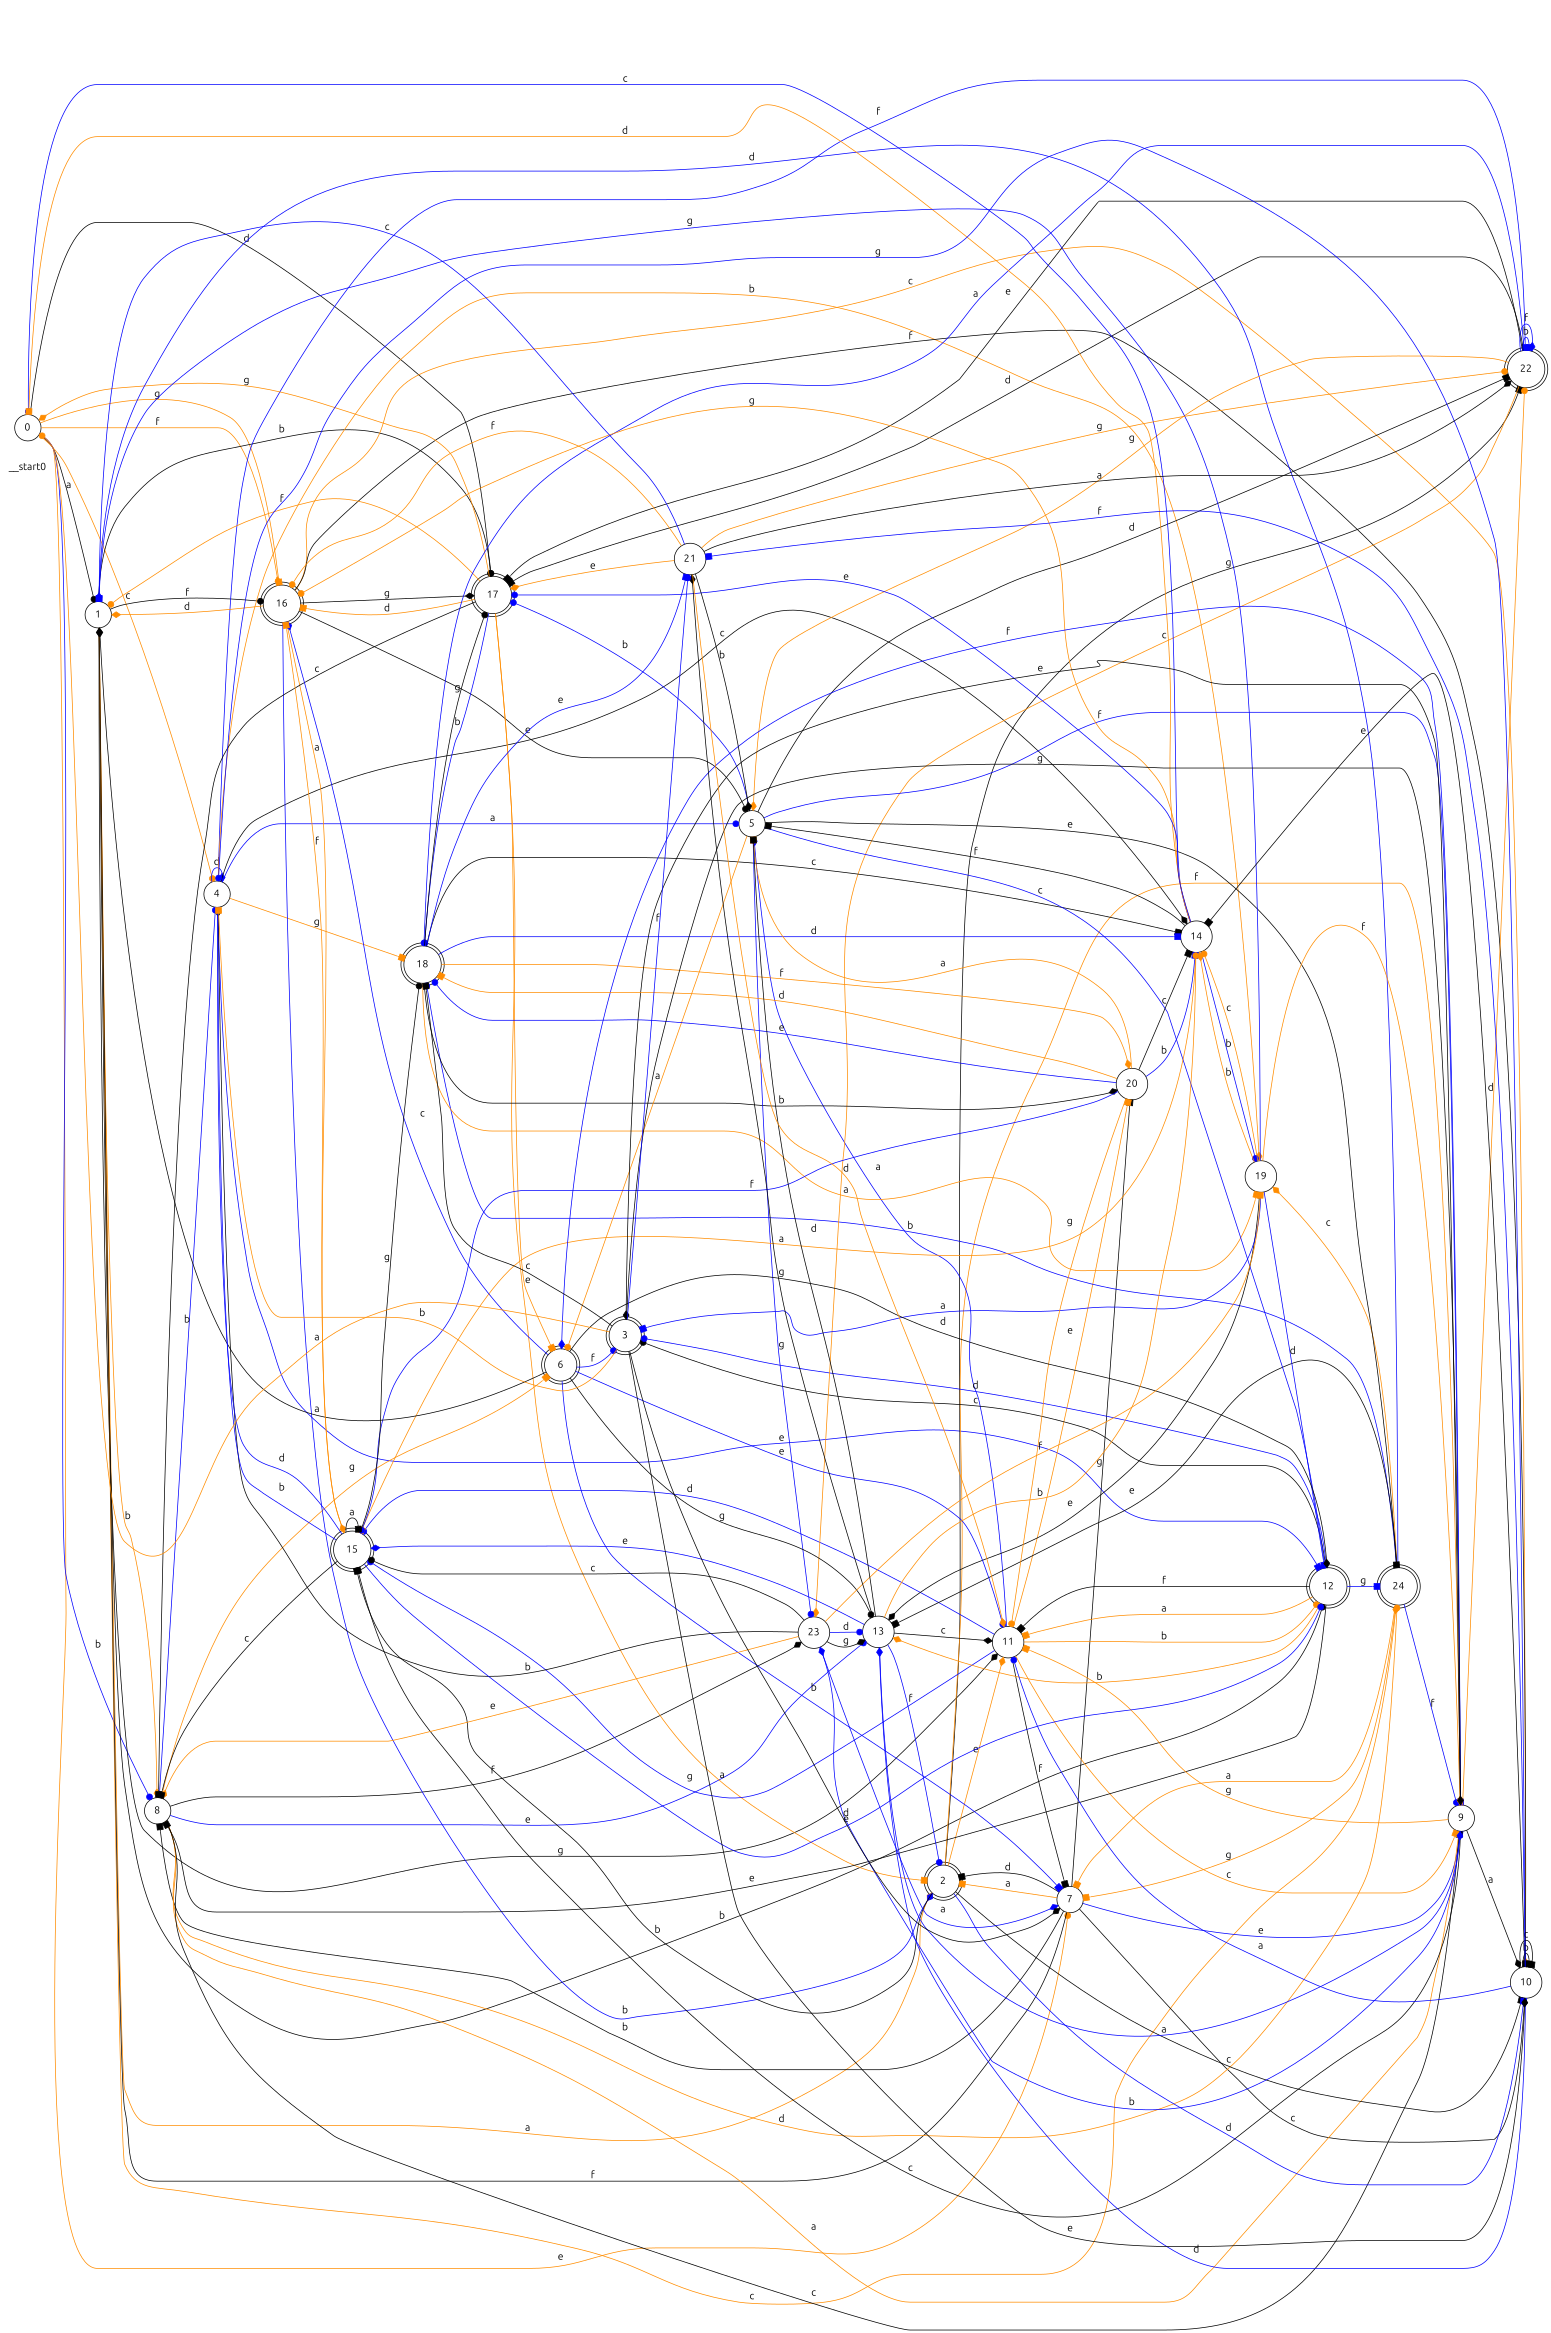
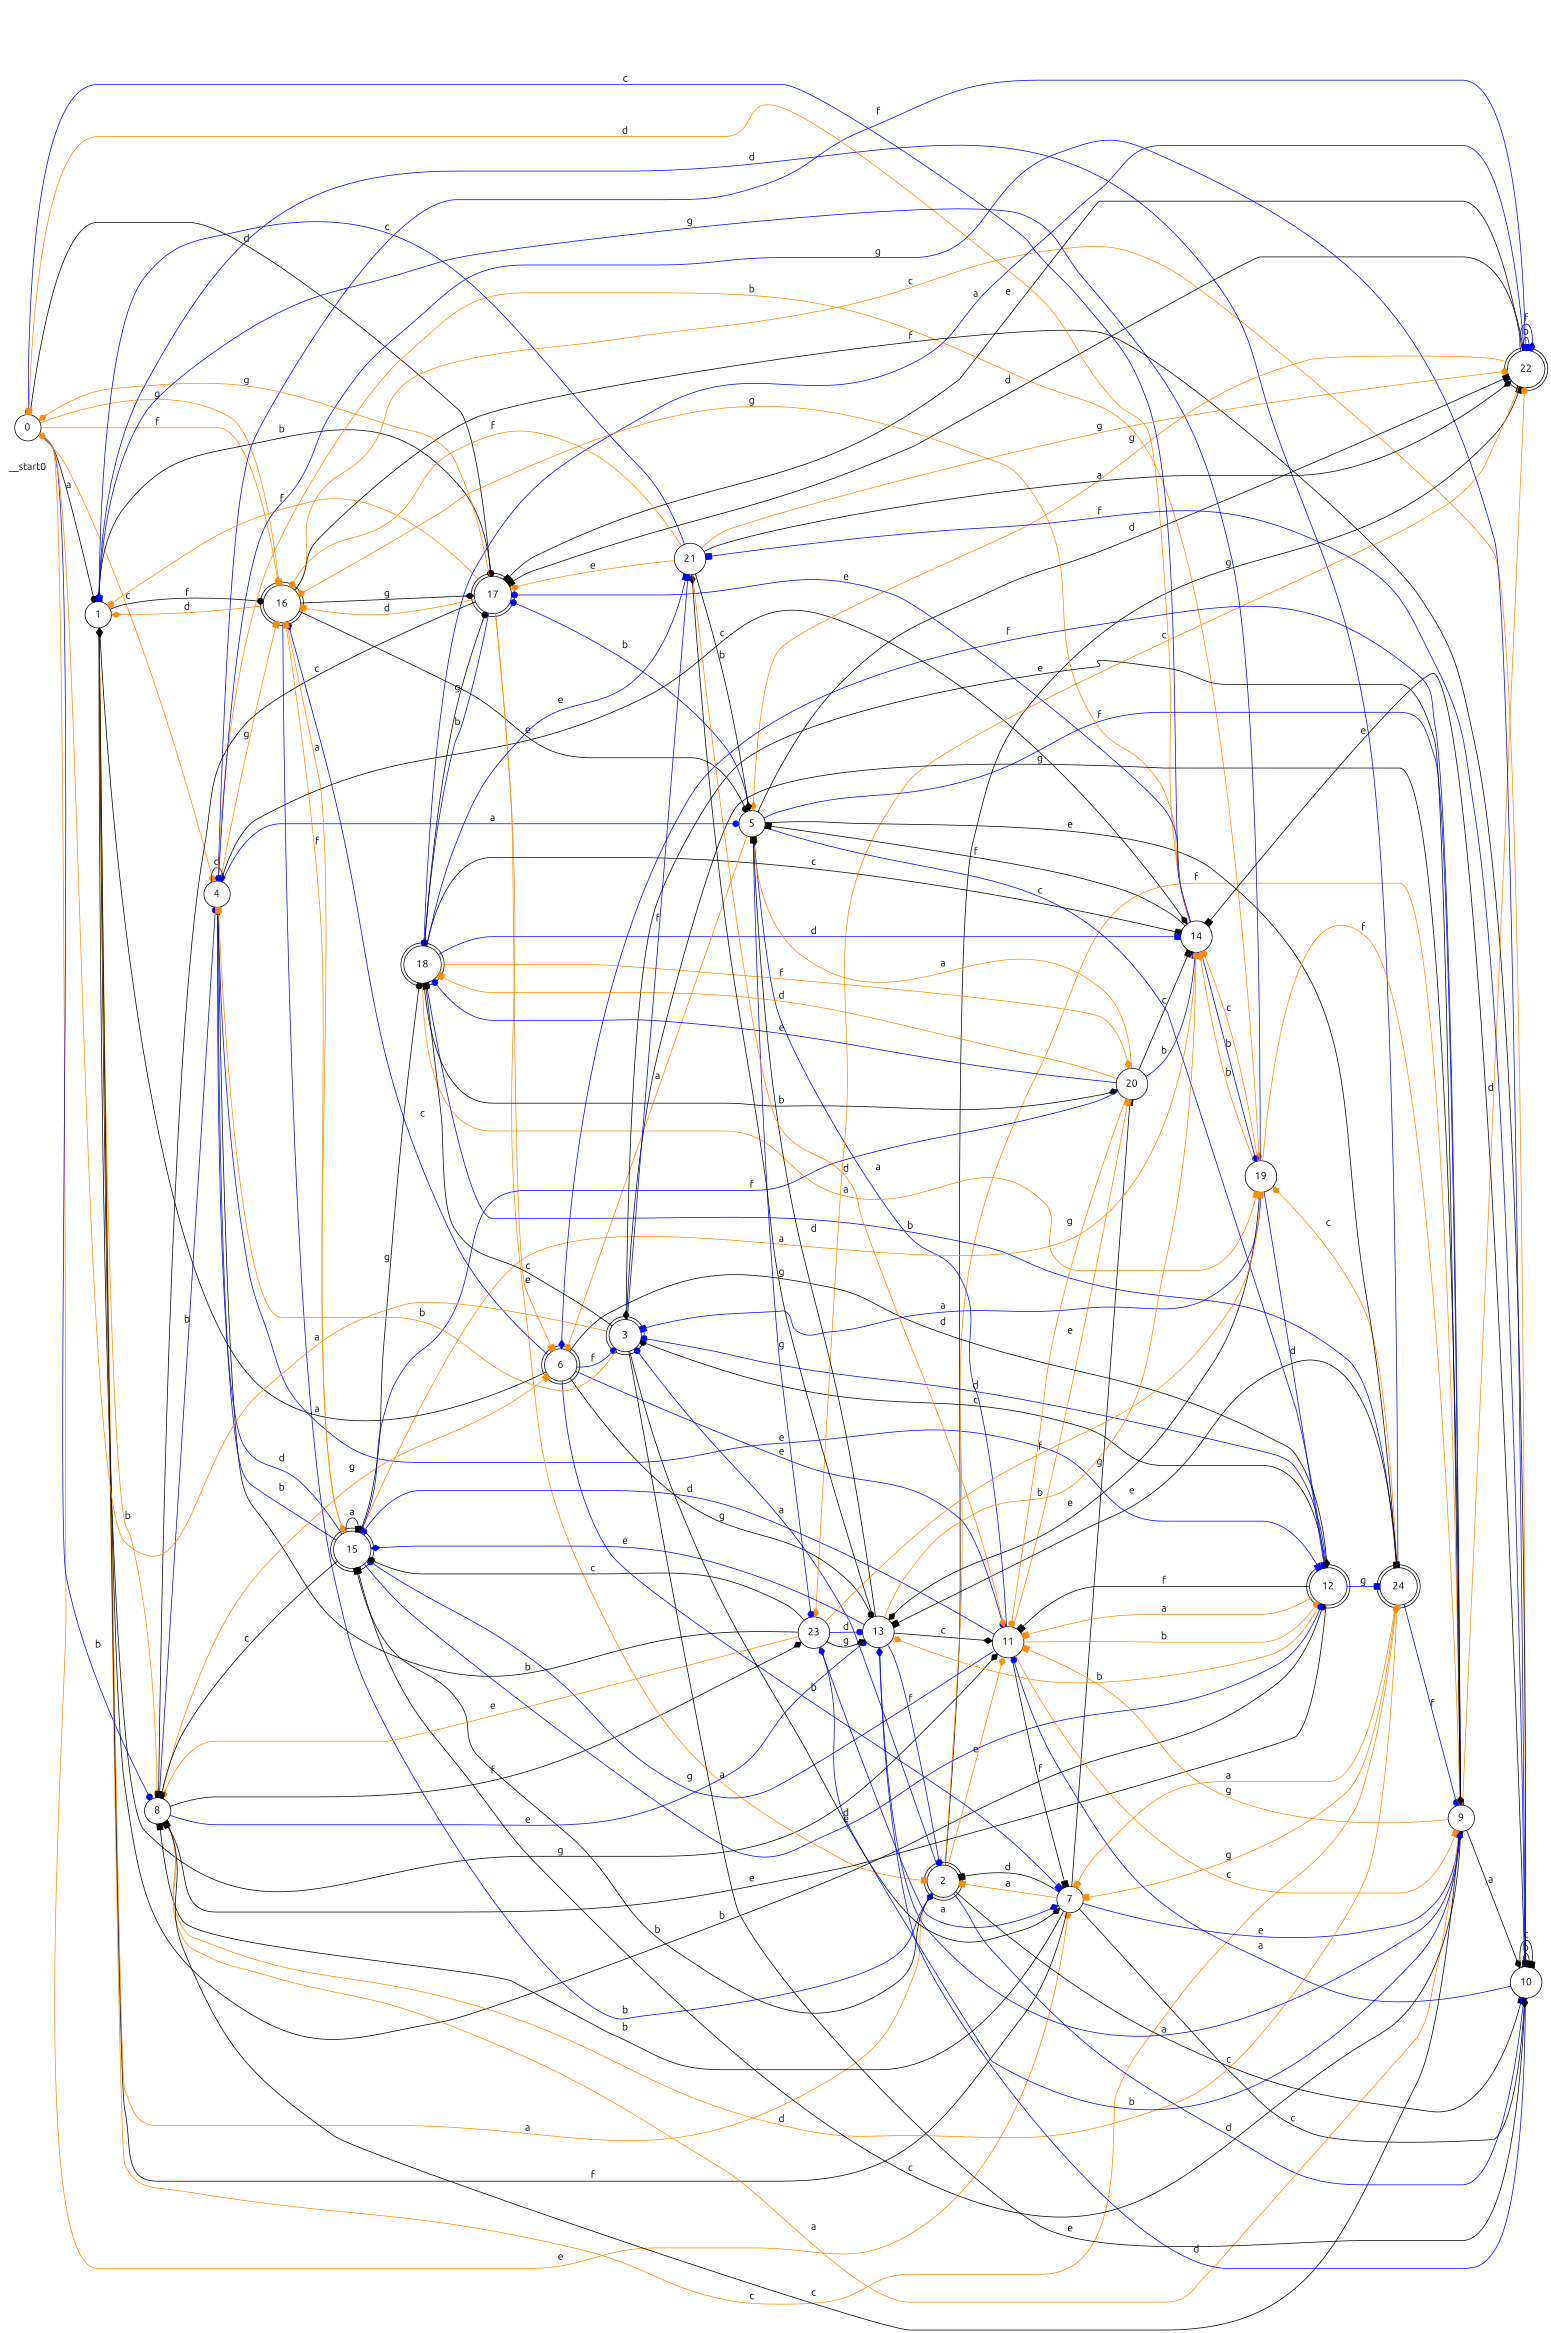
edge "4" -> "18": now "4" -> "16"
edge "2" -> "3": added, label "a"
